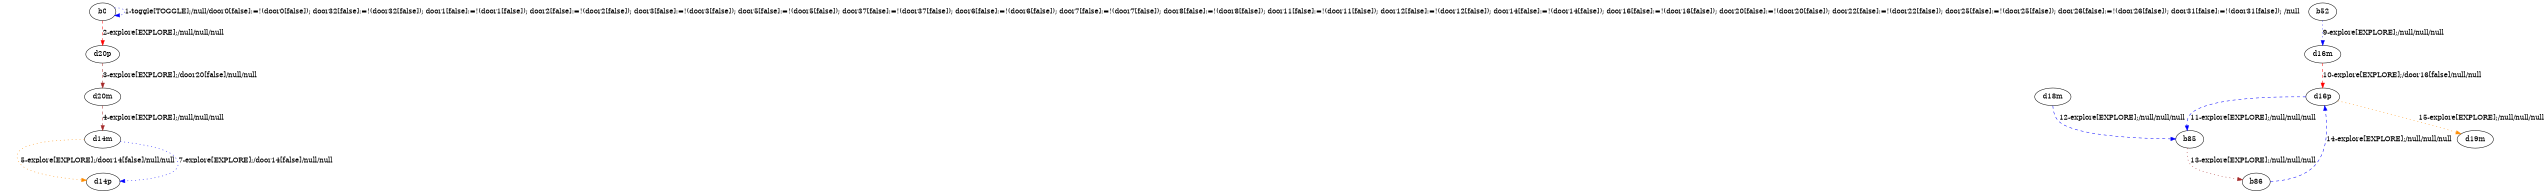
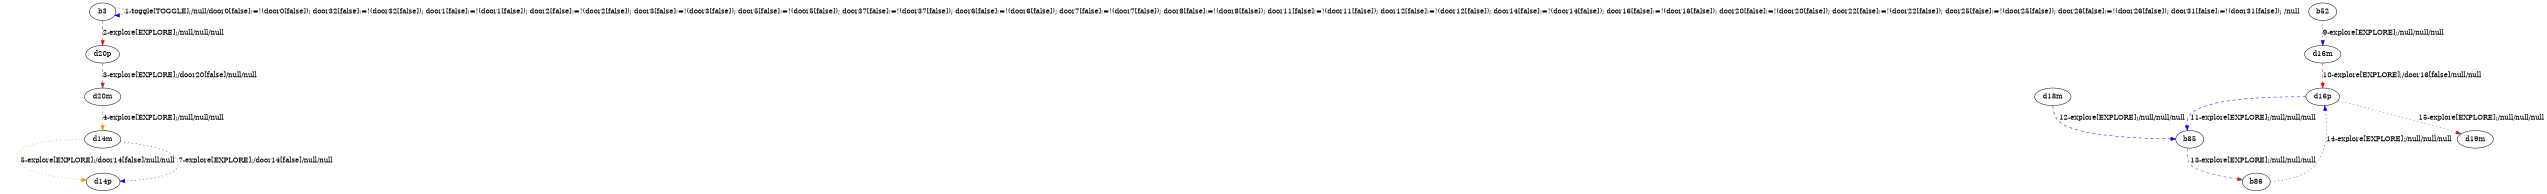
node "b0": label "b0" -> "b3"
edge "d20m" -> "d14m": color brown -> darkorange
edge "d16p" -> "d19m": color darkorange -> brown
edge "b86" -> "d16p": style dashed -> dotted
edge "b85" -> "b86": style dotted -> dashed
